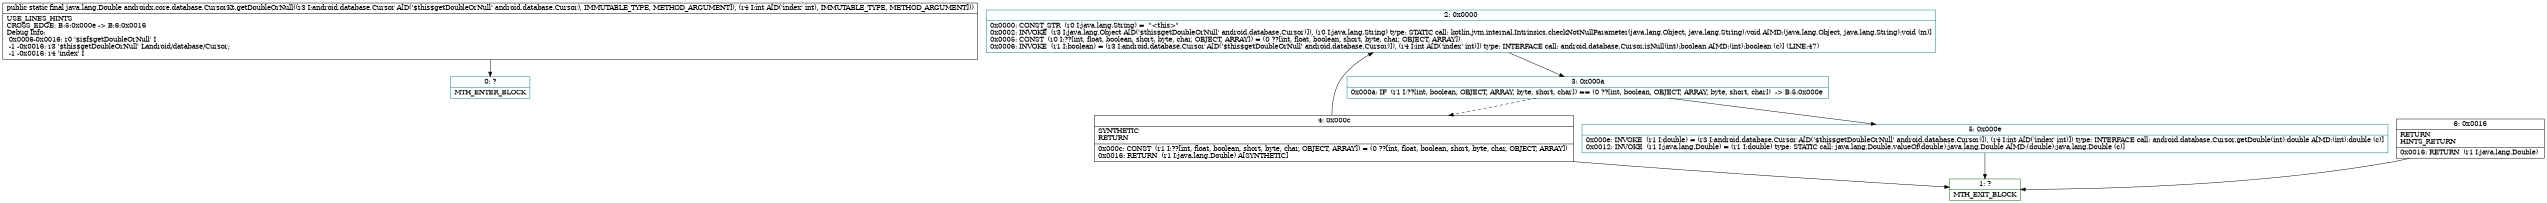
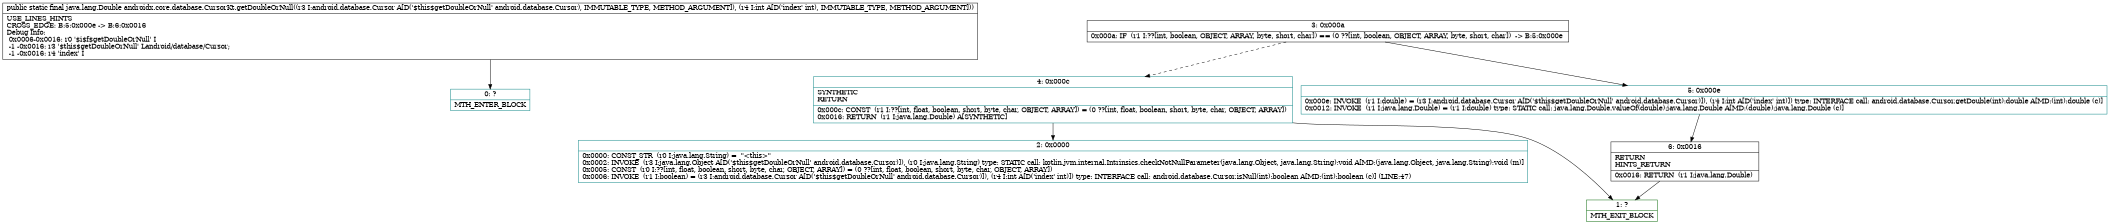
edge "2: 0x0000" -> "3: 0x000a": removed
node "3: 0x000a": color teal -> black
node "4: 0x000c": color black -> teal
edge "5: 0x000e" -> "1: ?": now "5: 0x000e" -> "6: 0x0016"
